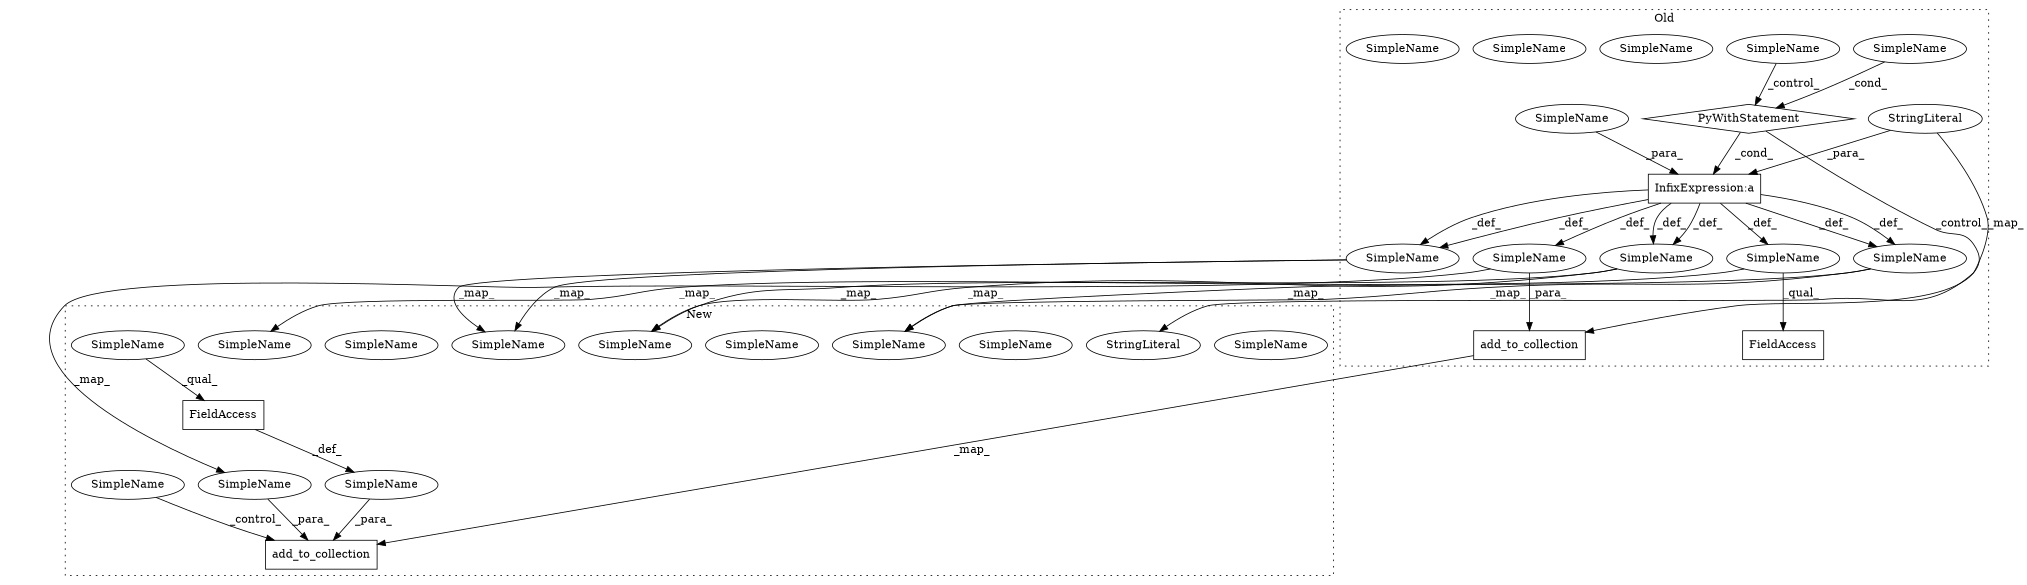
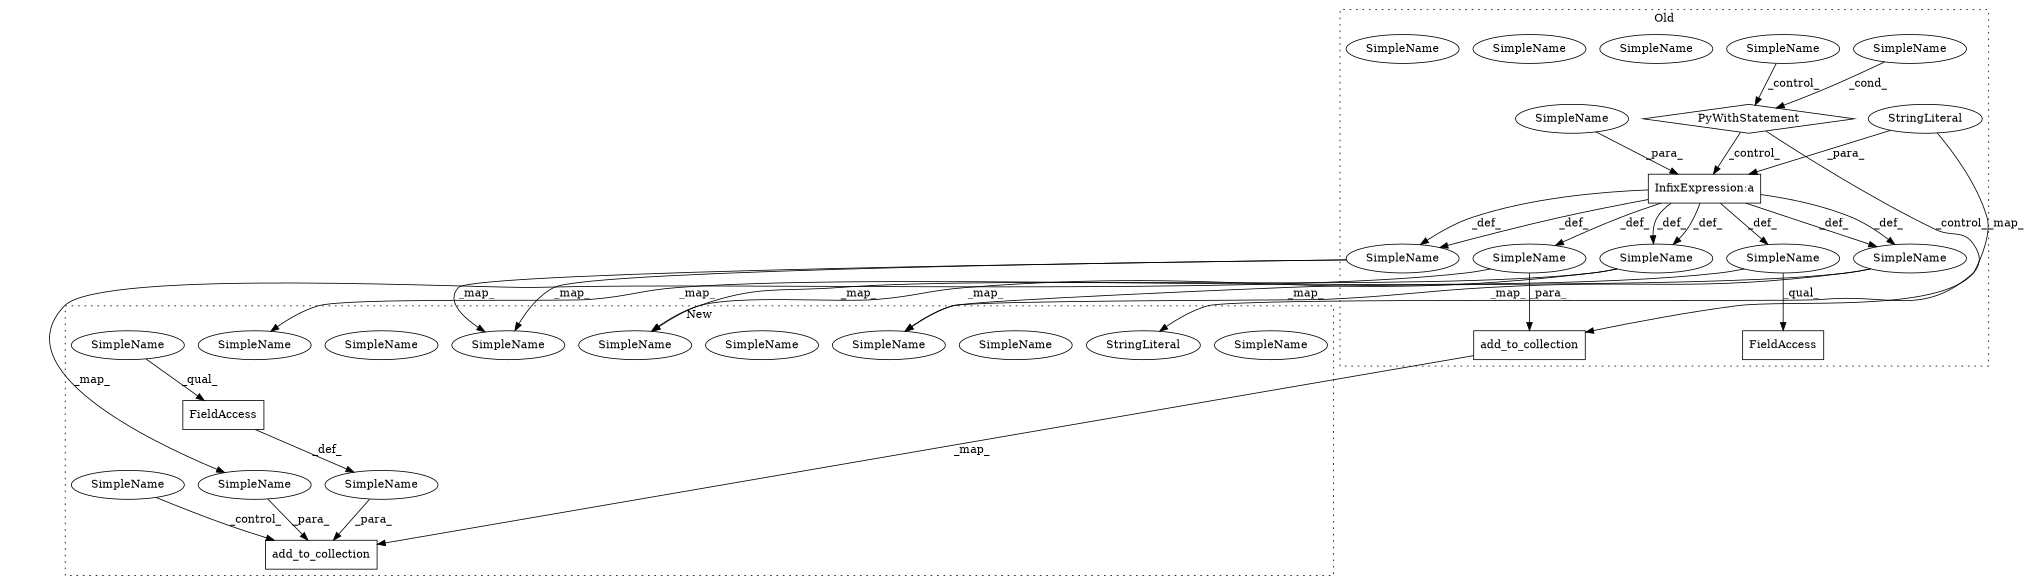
edge "PyWithStatement" -> "InfixExpression:a": label "_cond_" -> "_control_"
